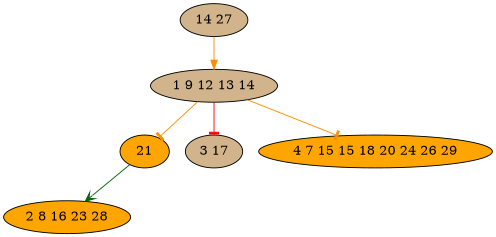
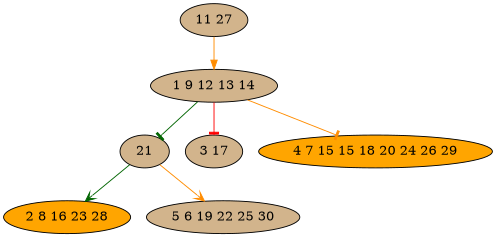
node "14 27": label "14 27" -> "11 27"
edge "1 9 12 13 14" -> "21": color darkorange -> darkgreen
node "21": fillcolor orange -> tan
node "5 6 19 22 25 30": added
